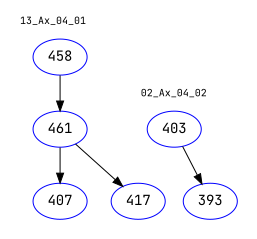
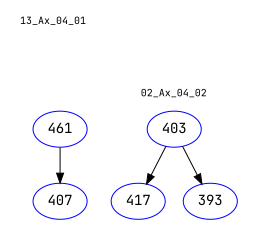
node "458": removed
edge "461" -> "417": now "403" -> "417"
